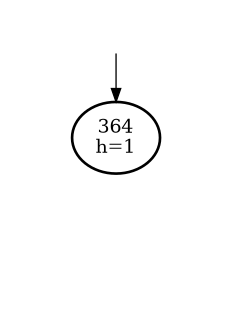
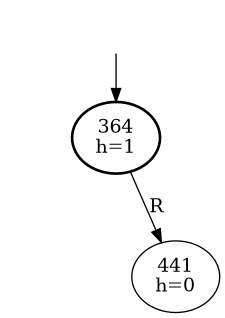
node "441 h=0": added
